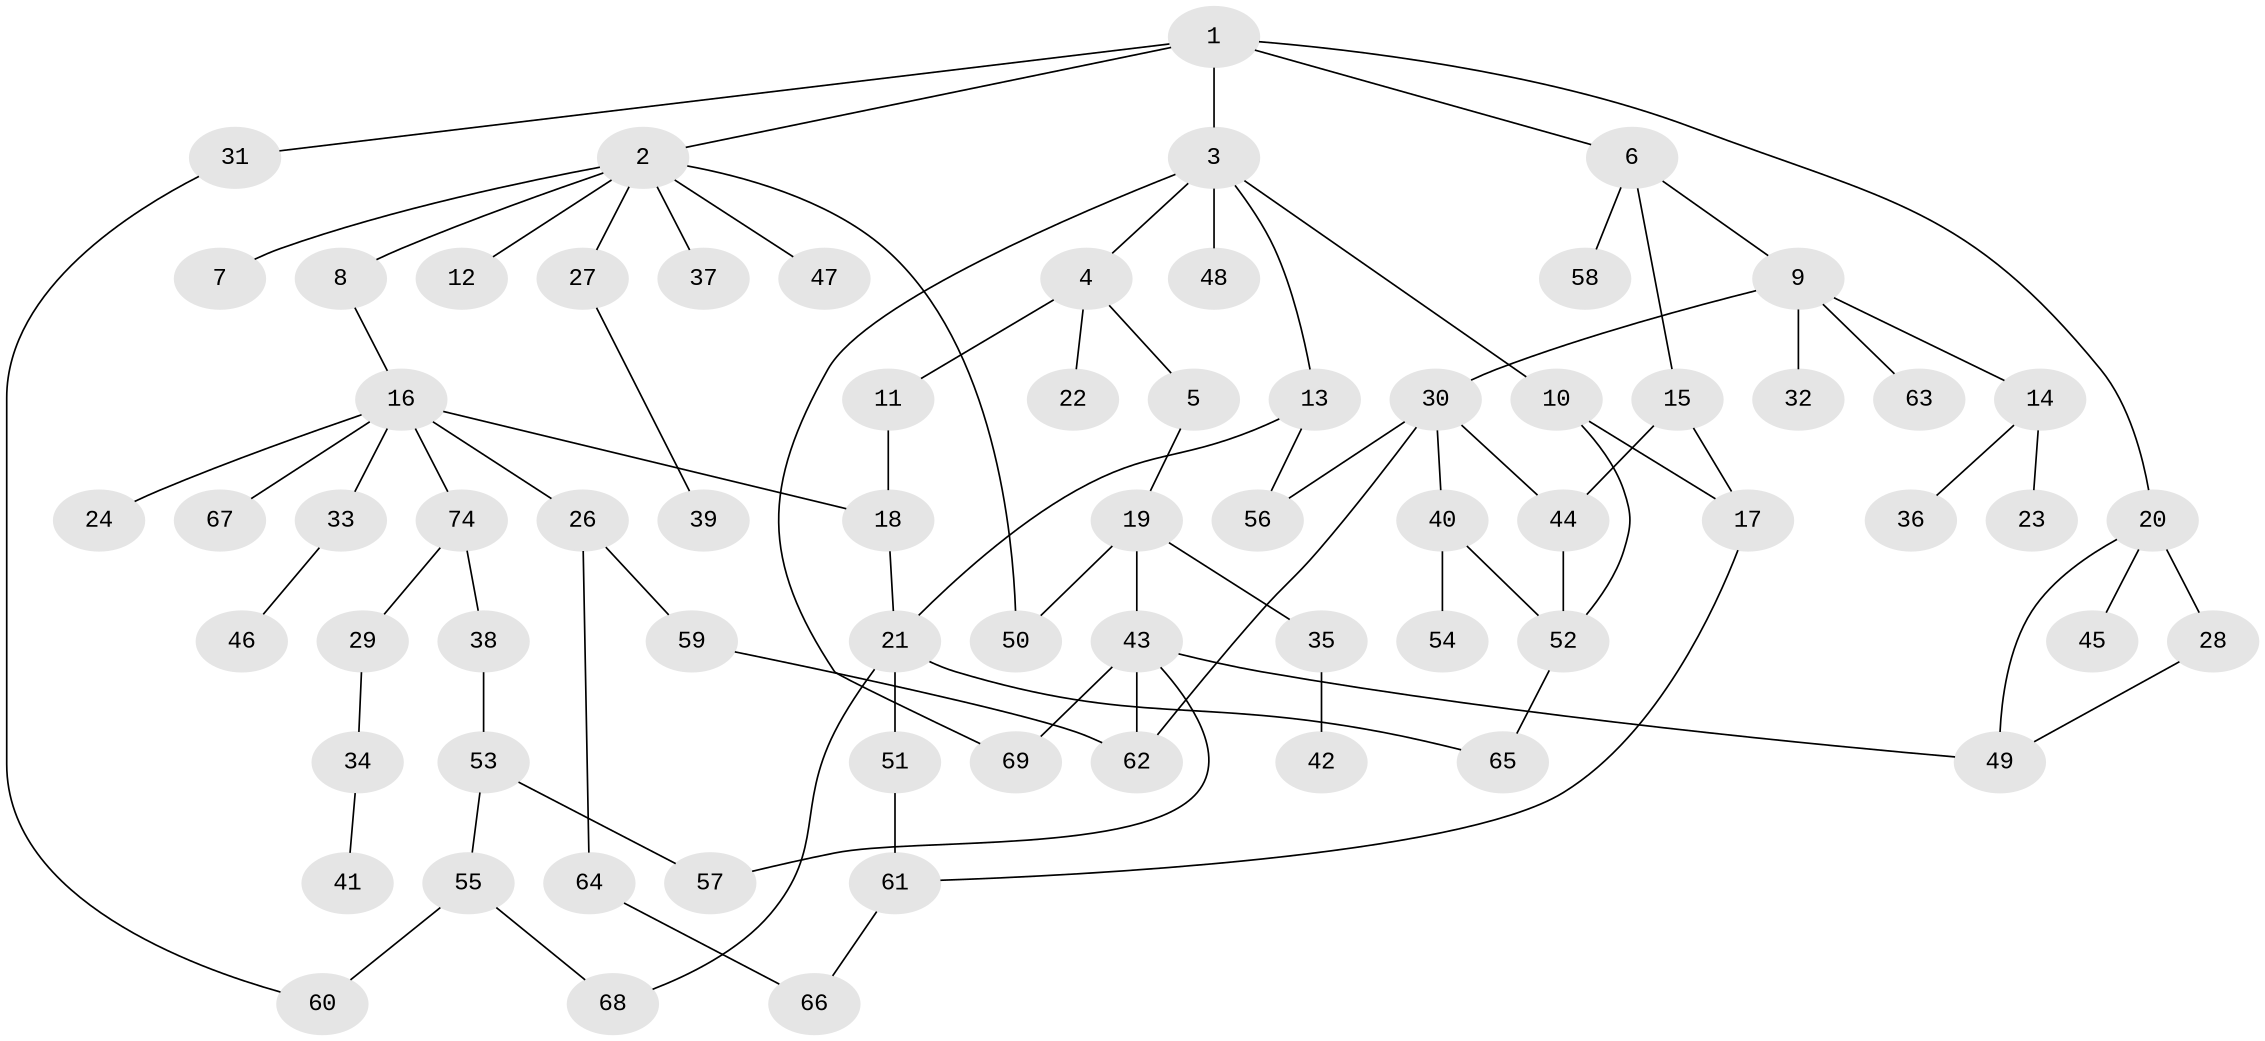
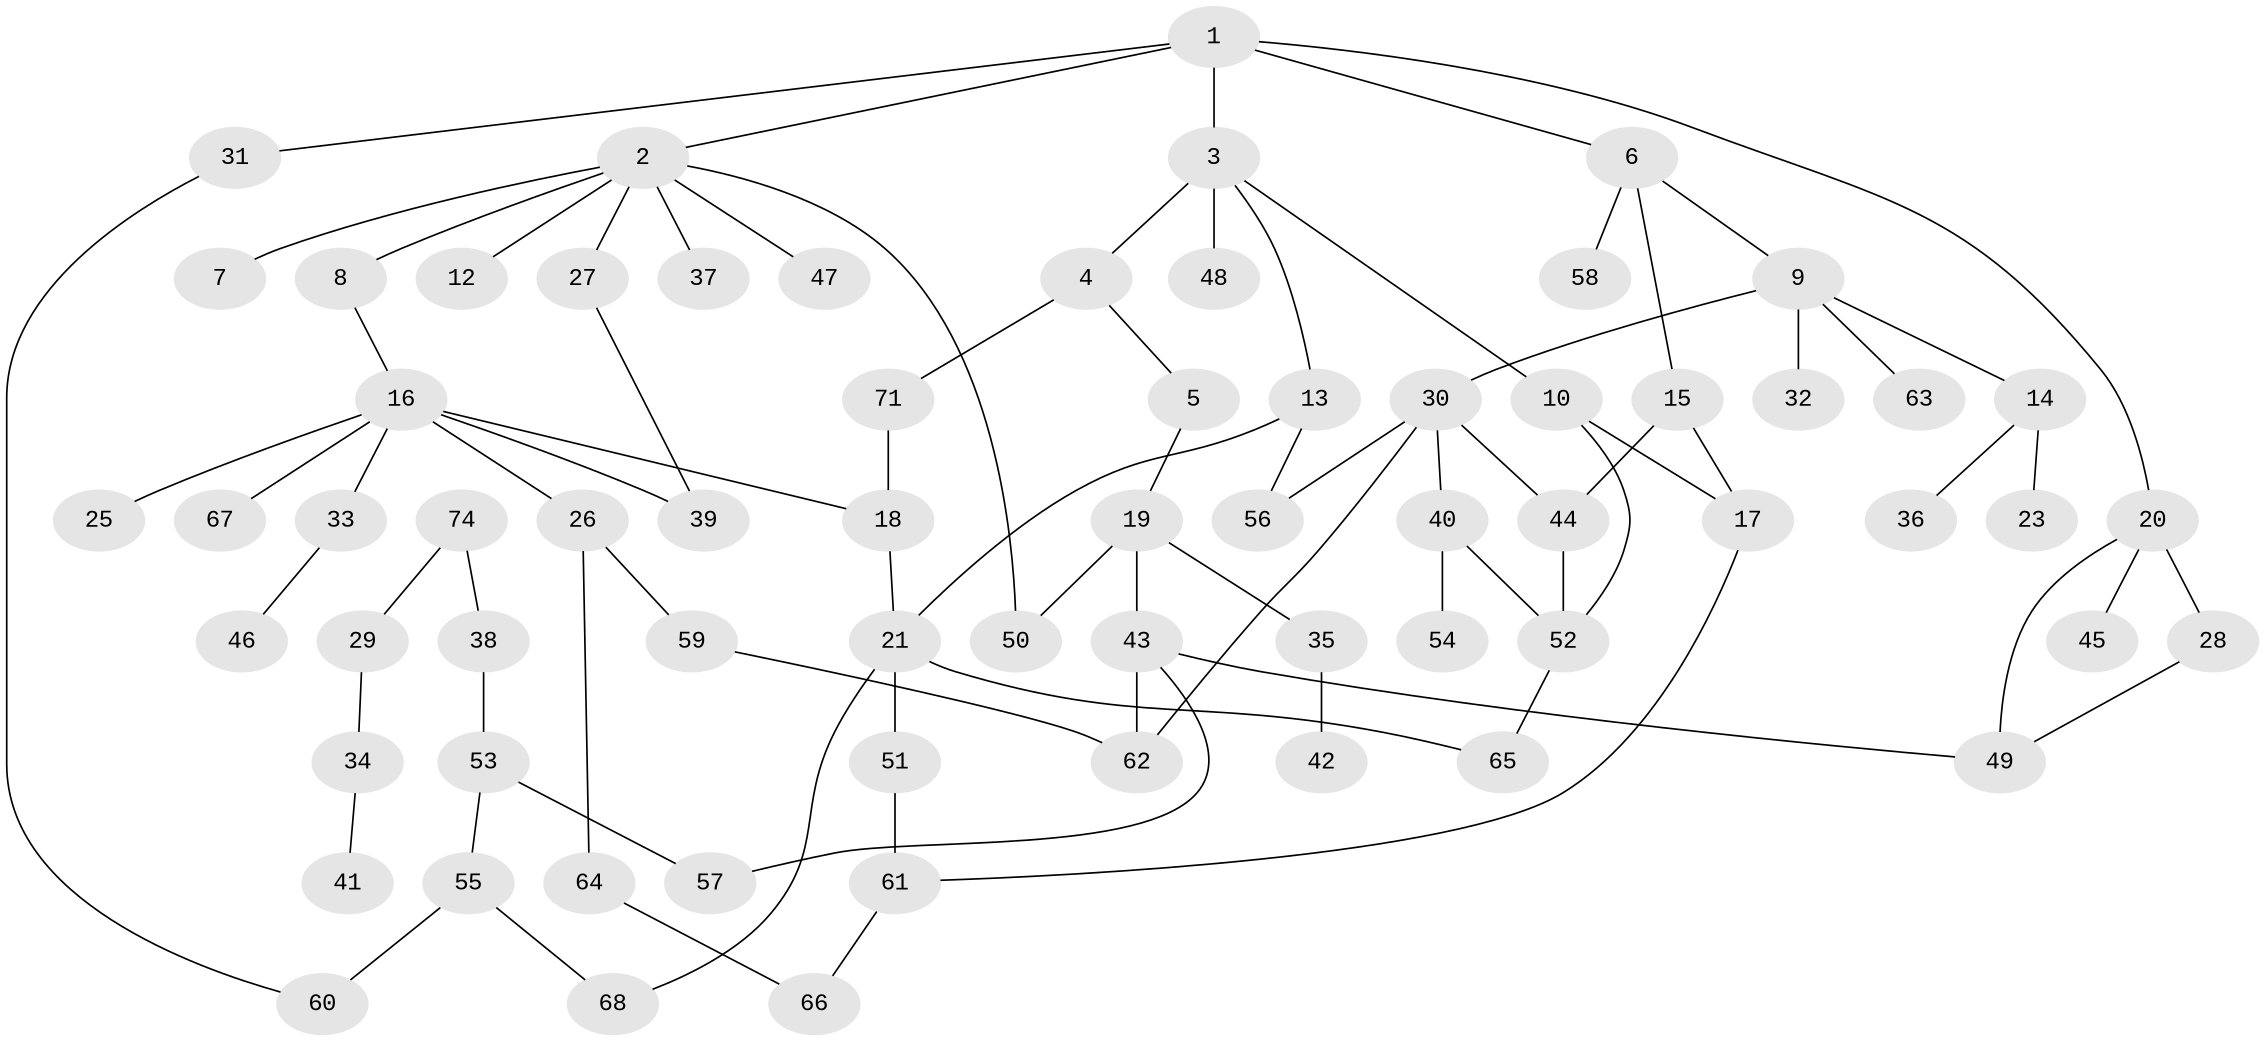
node "11": label "11" -> "71"
node "22": removed
edge "16" -- "74": now "16" -- "39"
node "24": label "24" -> "25"
node "69": removed
